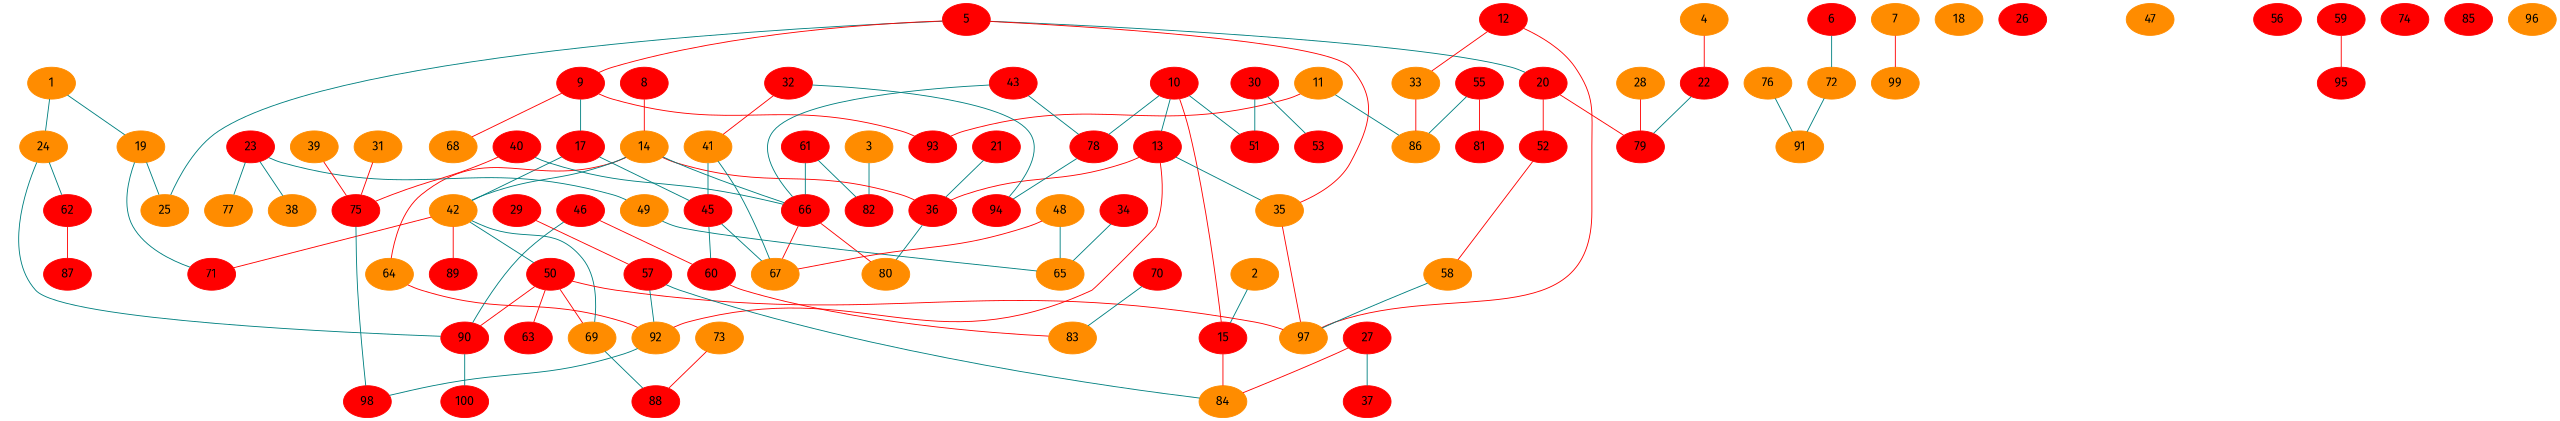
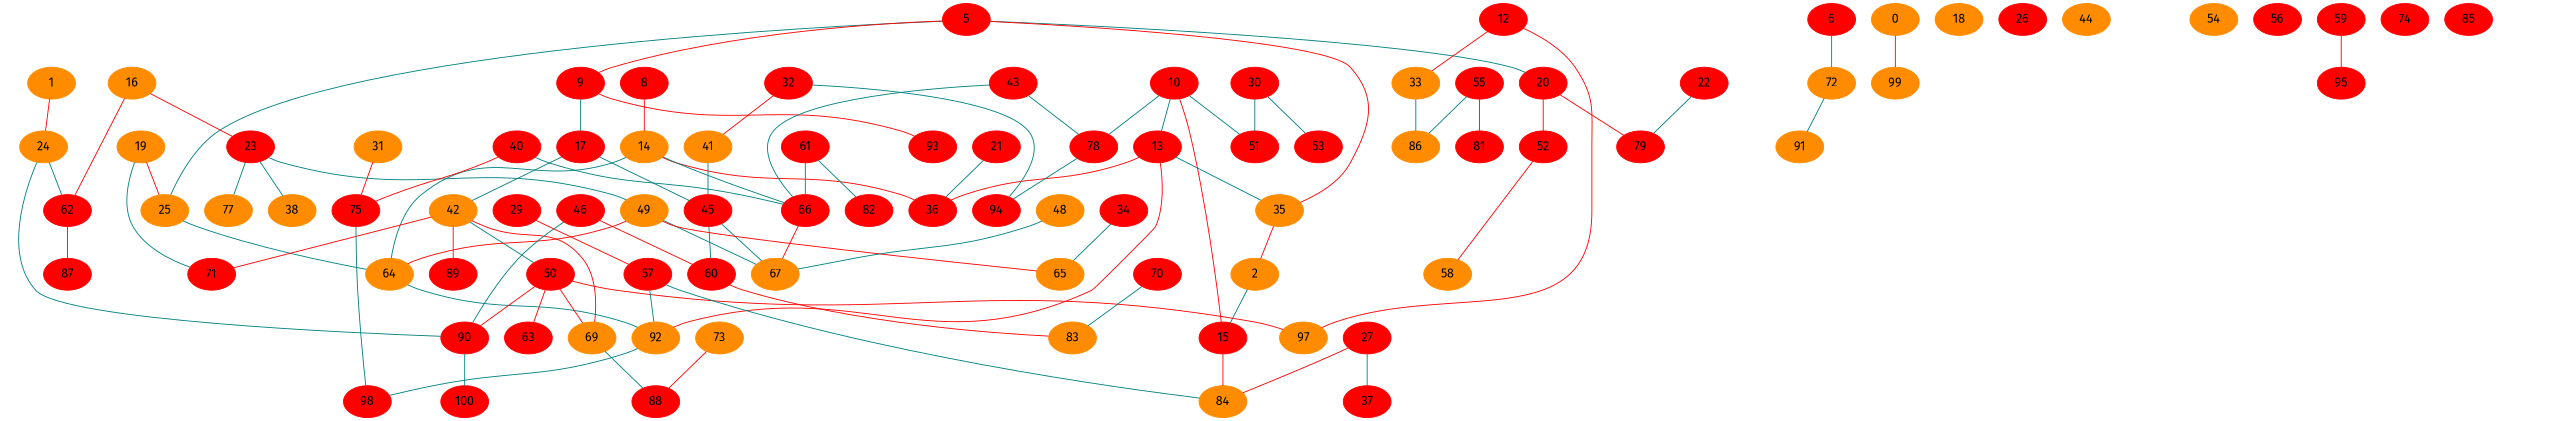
node "4": removed
node "7": label "7" -> "0"
node "44": added
node "47": removed
node "54": added
node "96": removed
node "16": added
node "11": removed
node "28": removed
node "76": removed
edge "1" -- "24": color teal -> red
edge "1" -- "19": removed
edge "33" -- "86": color red -> teal
node "39": removed
node "68": removed
node "3": removed
edge "14" -- "64": color red -> teal
edge "14" -- "42": removed
edge "19" -- "25": color teal -> red
edge "41" -- "67": now "49" -- "67"
edge "49" -- "64": added
edge "42" -- "69": color teal -> red
edge "48" -- "65": removed
edge "25" -- "64": added
edge "49" -- "65": color teal -> red
edge "48" -- "67": color red -> teal
node "80": removed
edge "35" -- "97": now "35" -- "2"
edge "58" -- "97": removed
edge "64" -- "92": color red -> teal
